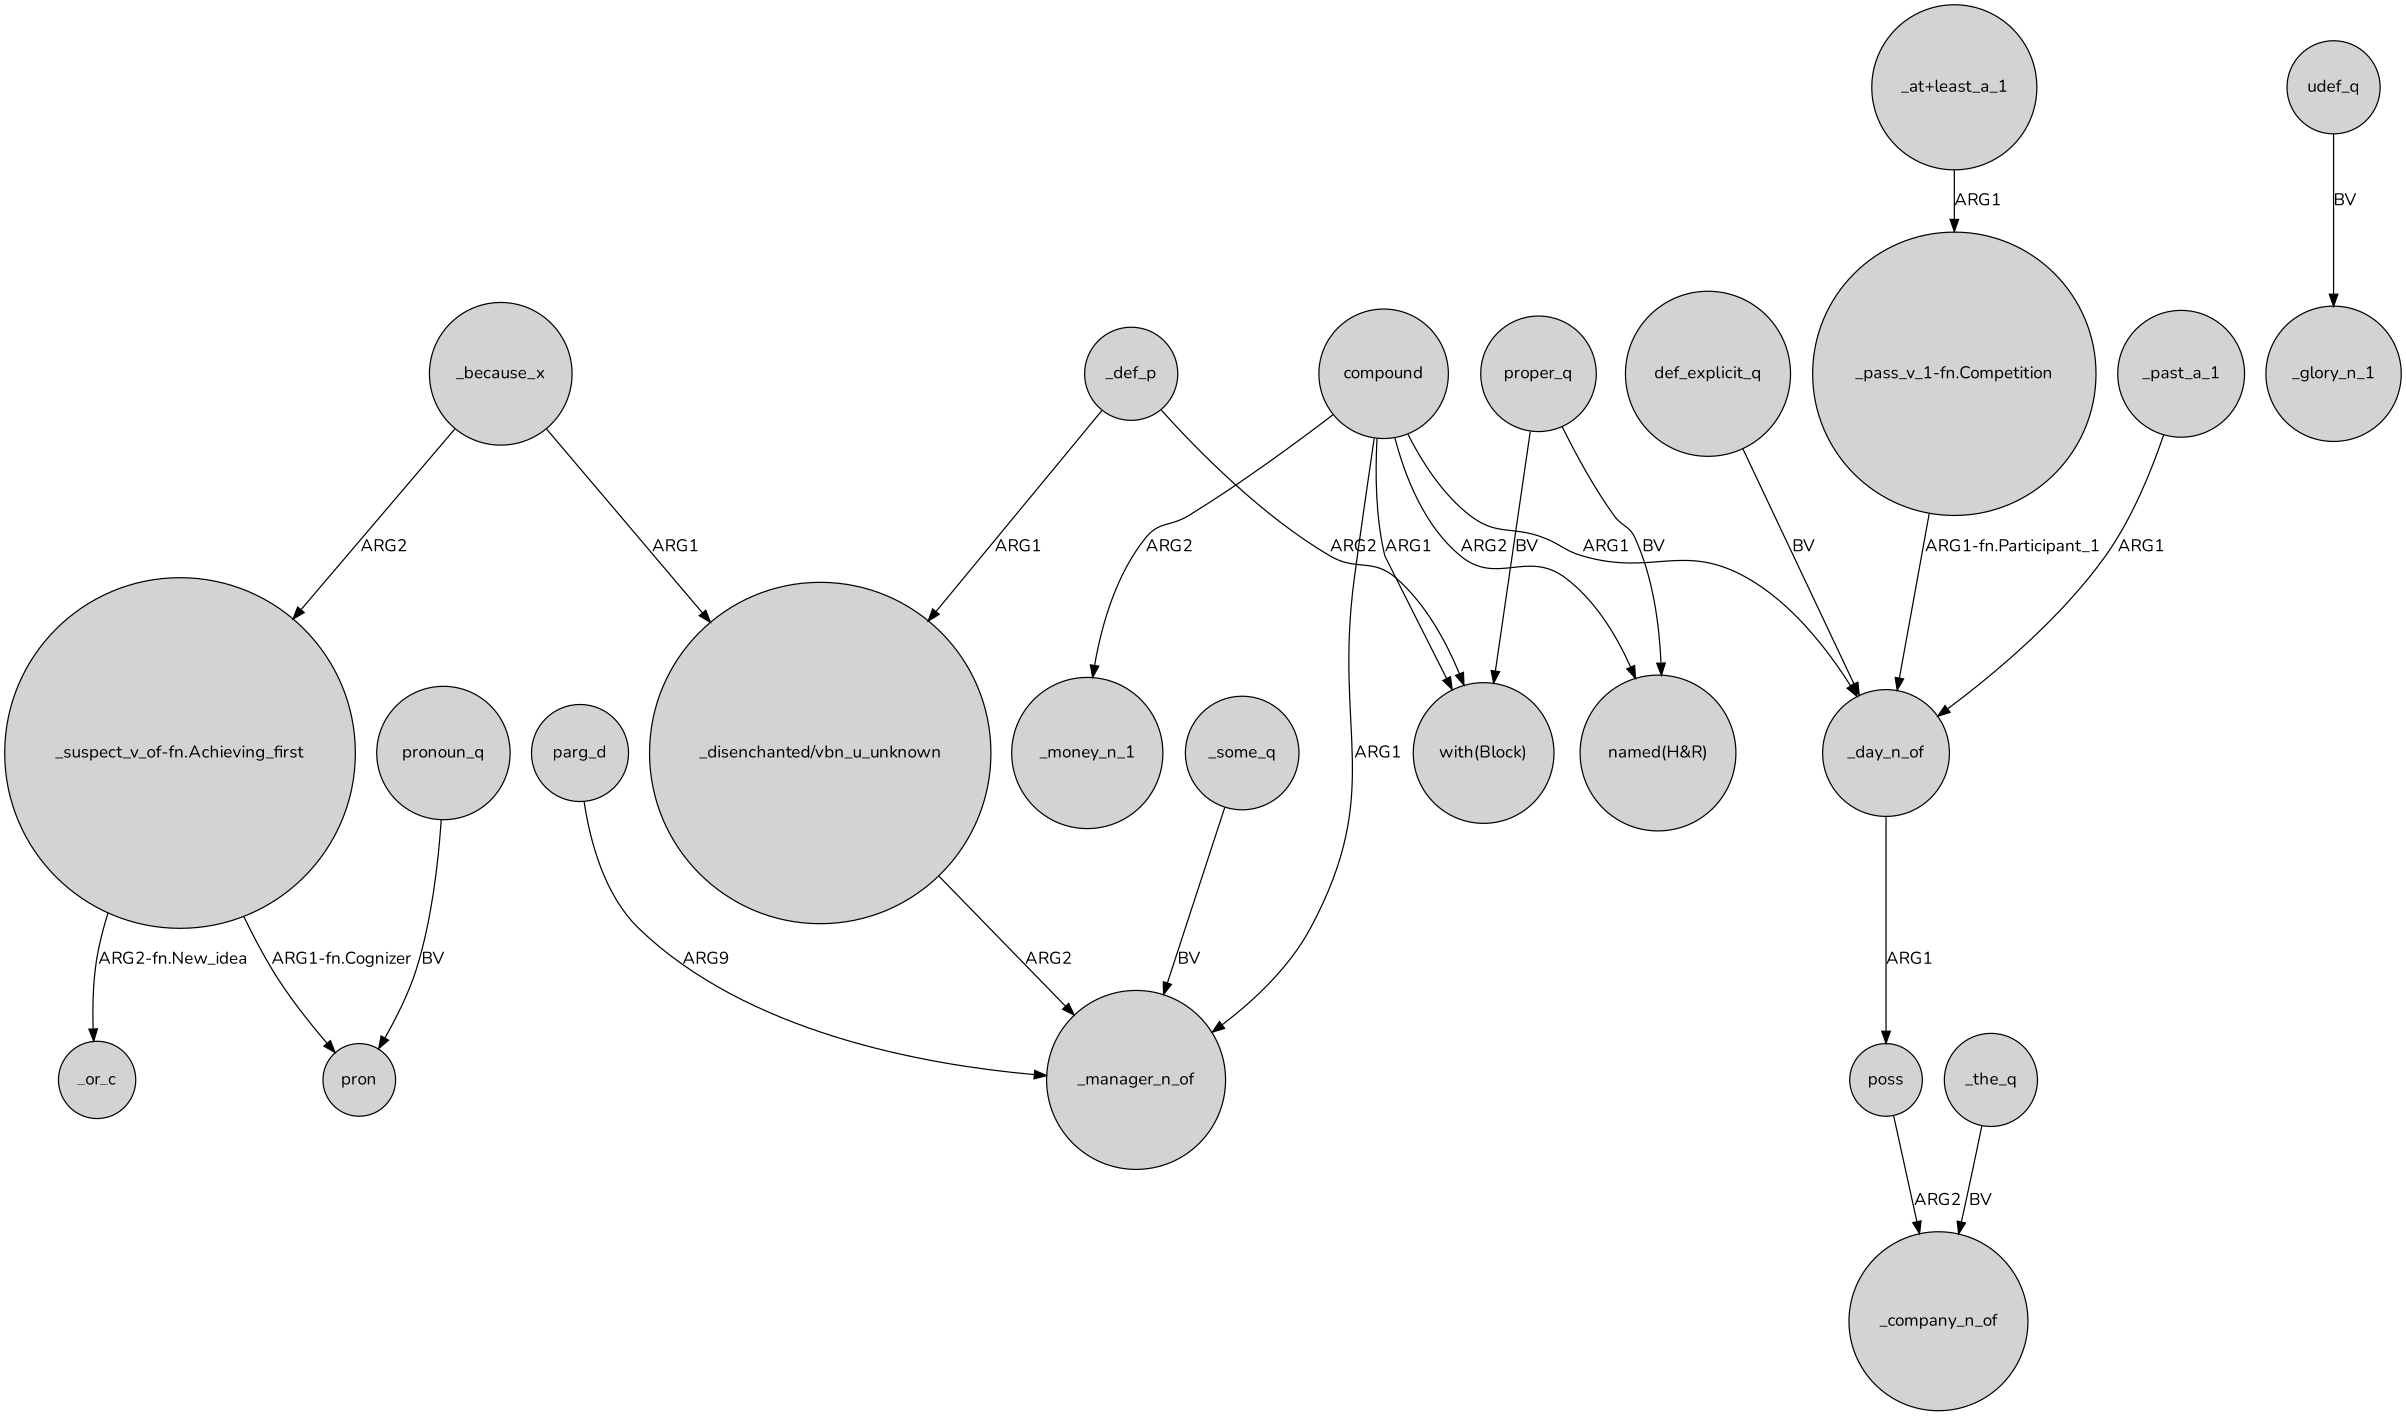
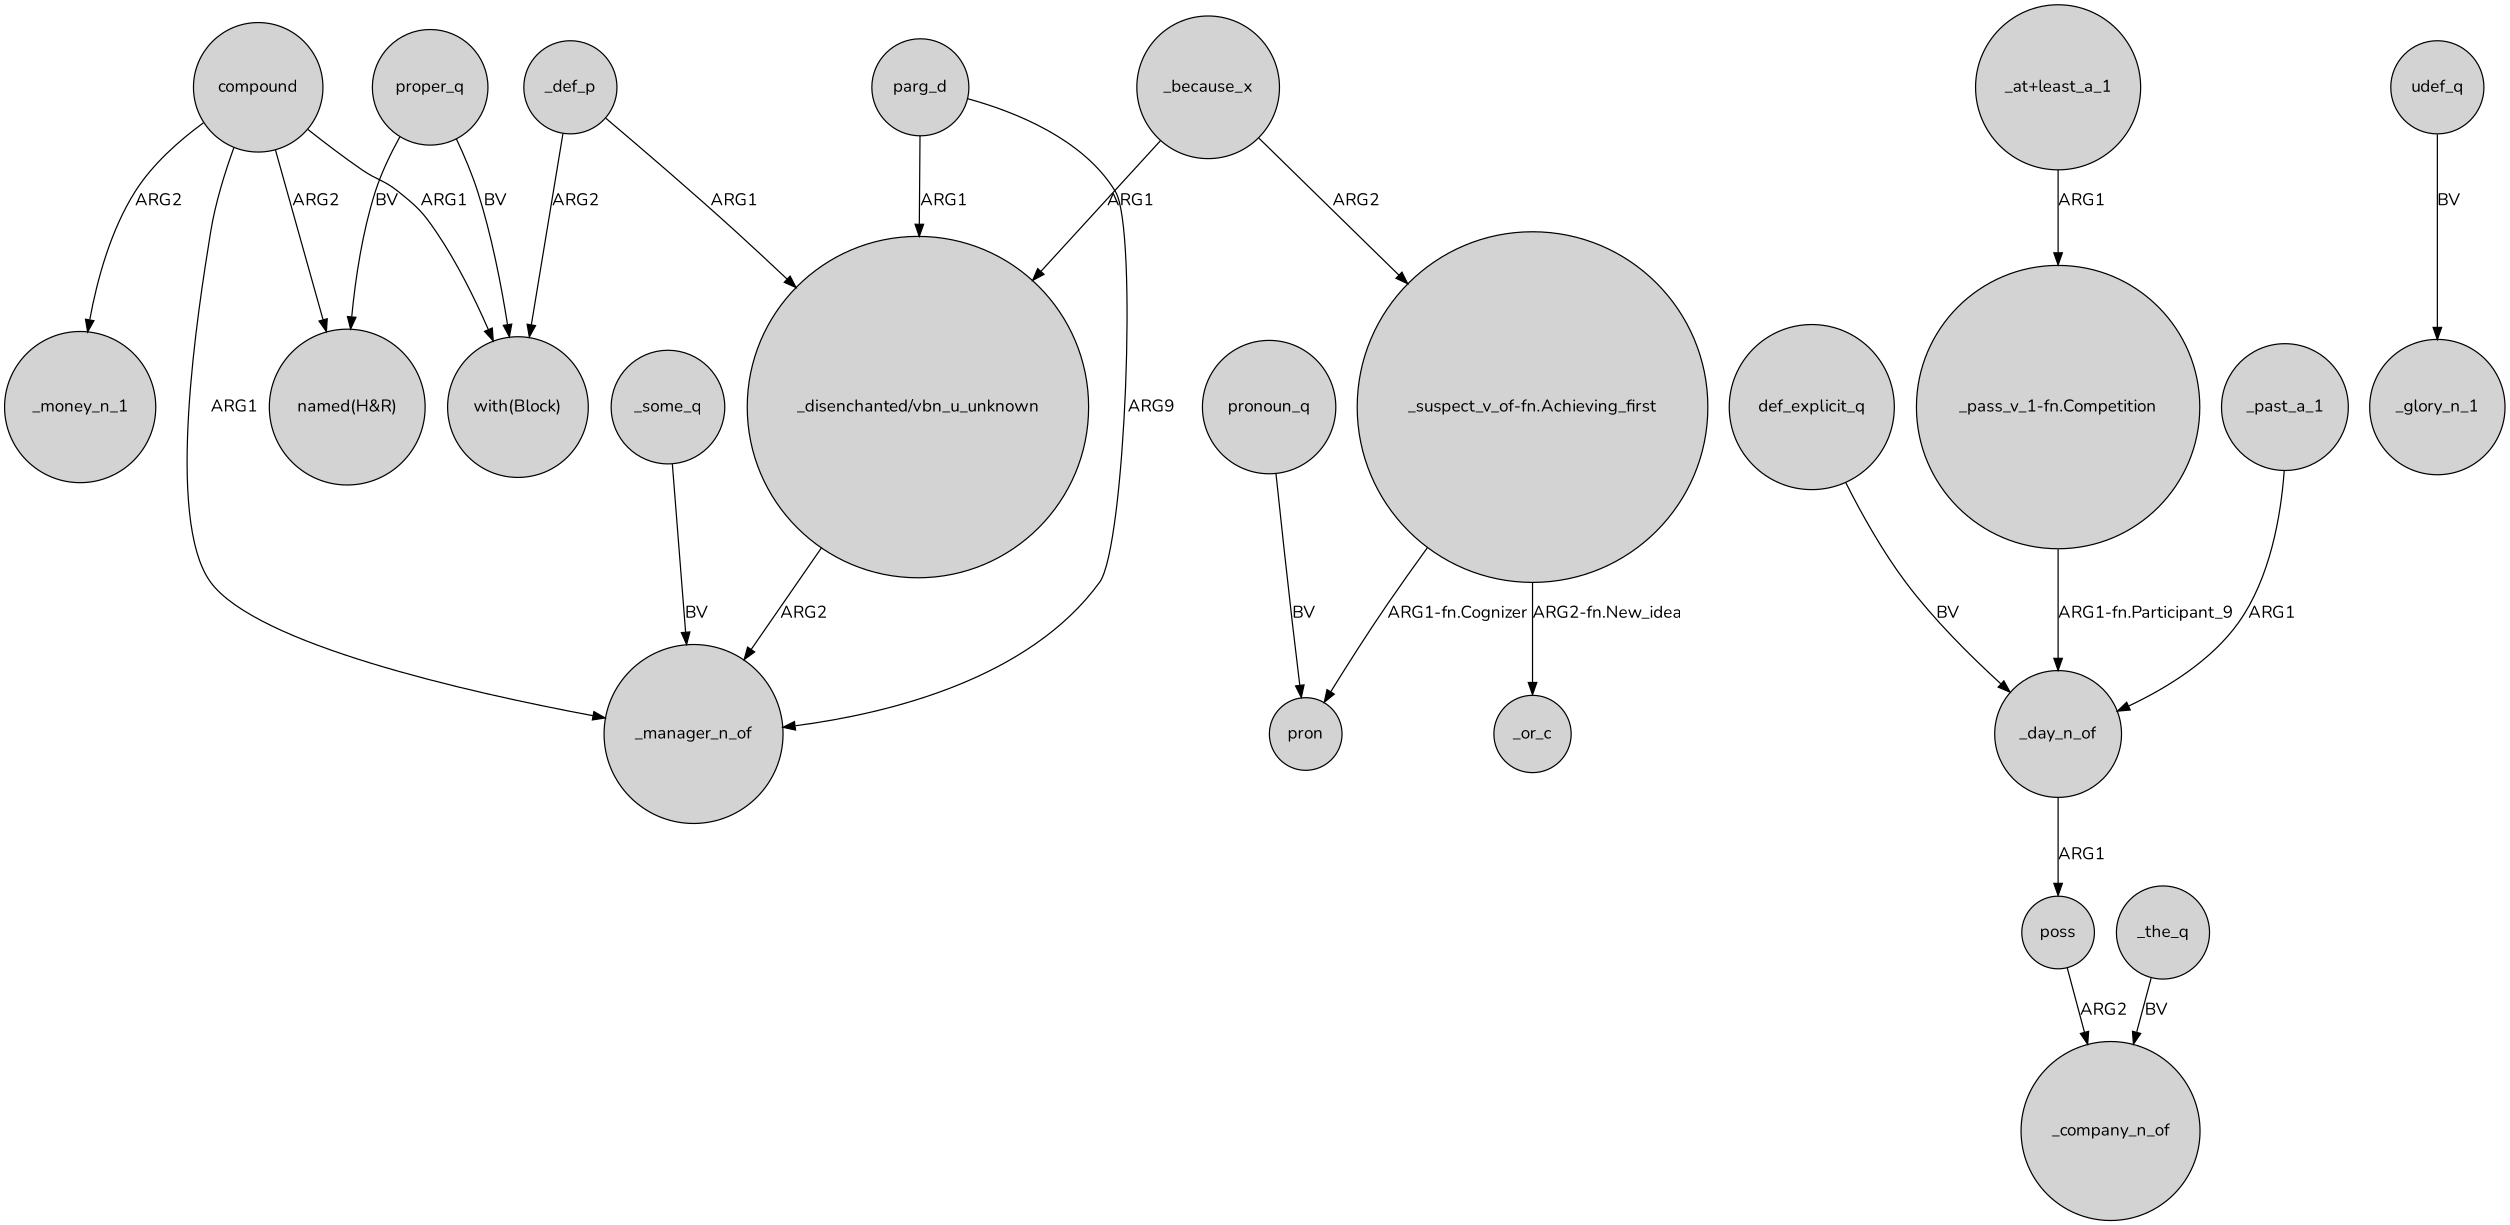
edge "parg_d" -> "_disenchanted/vbn_u_unknown": added, label "ARG1"
edge "_pass_v_1-fn.Competition" -> "_day_n_of": label "ARG1-fn.Participant_1" -> "ARG1-fn.Participant_9"
edge "compound" -> "_day_n_of": removed, label "ARG1"
